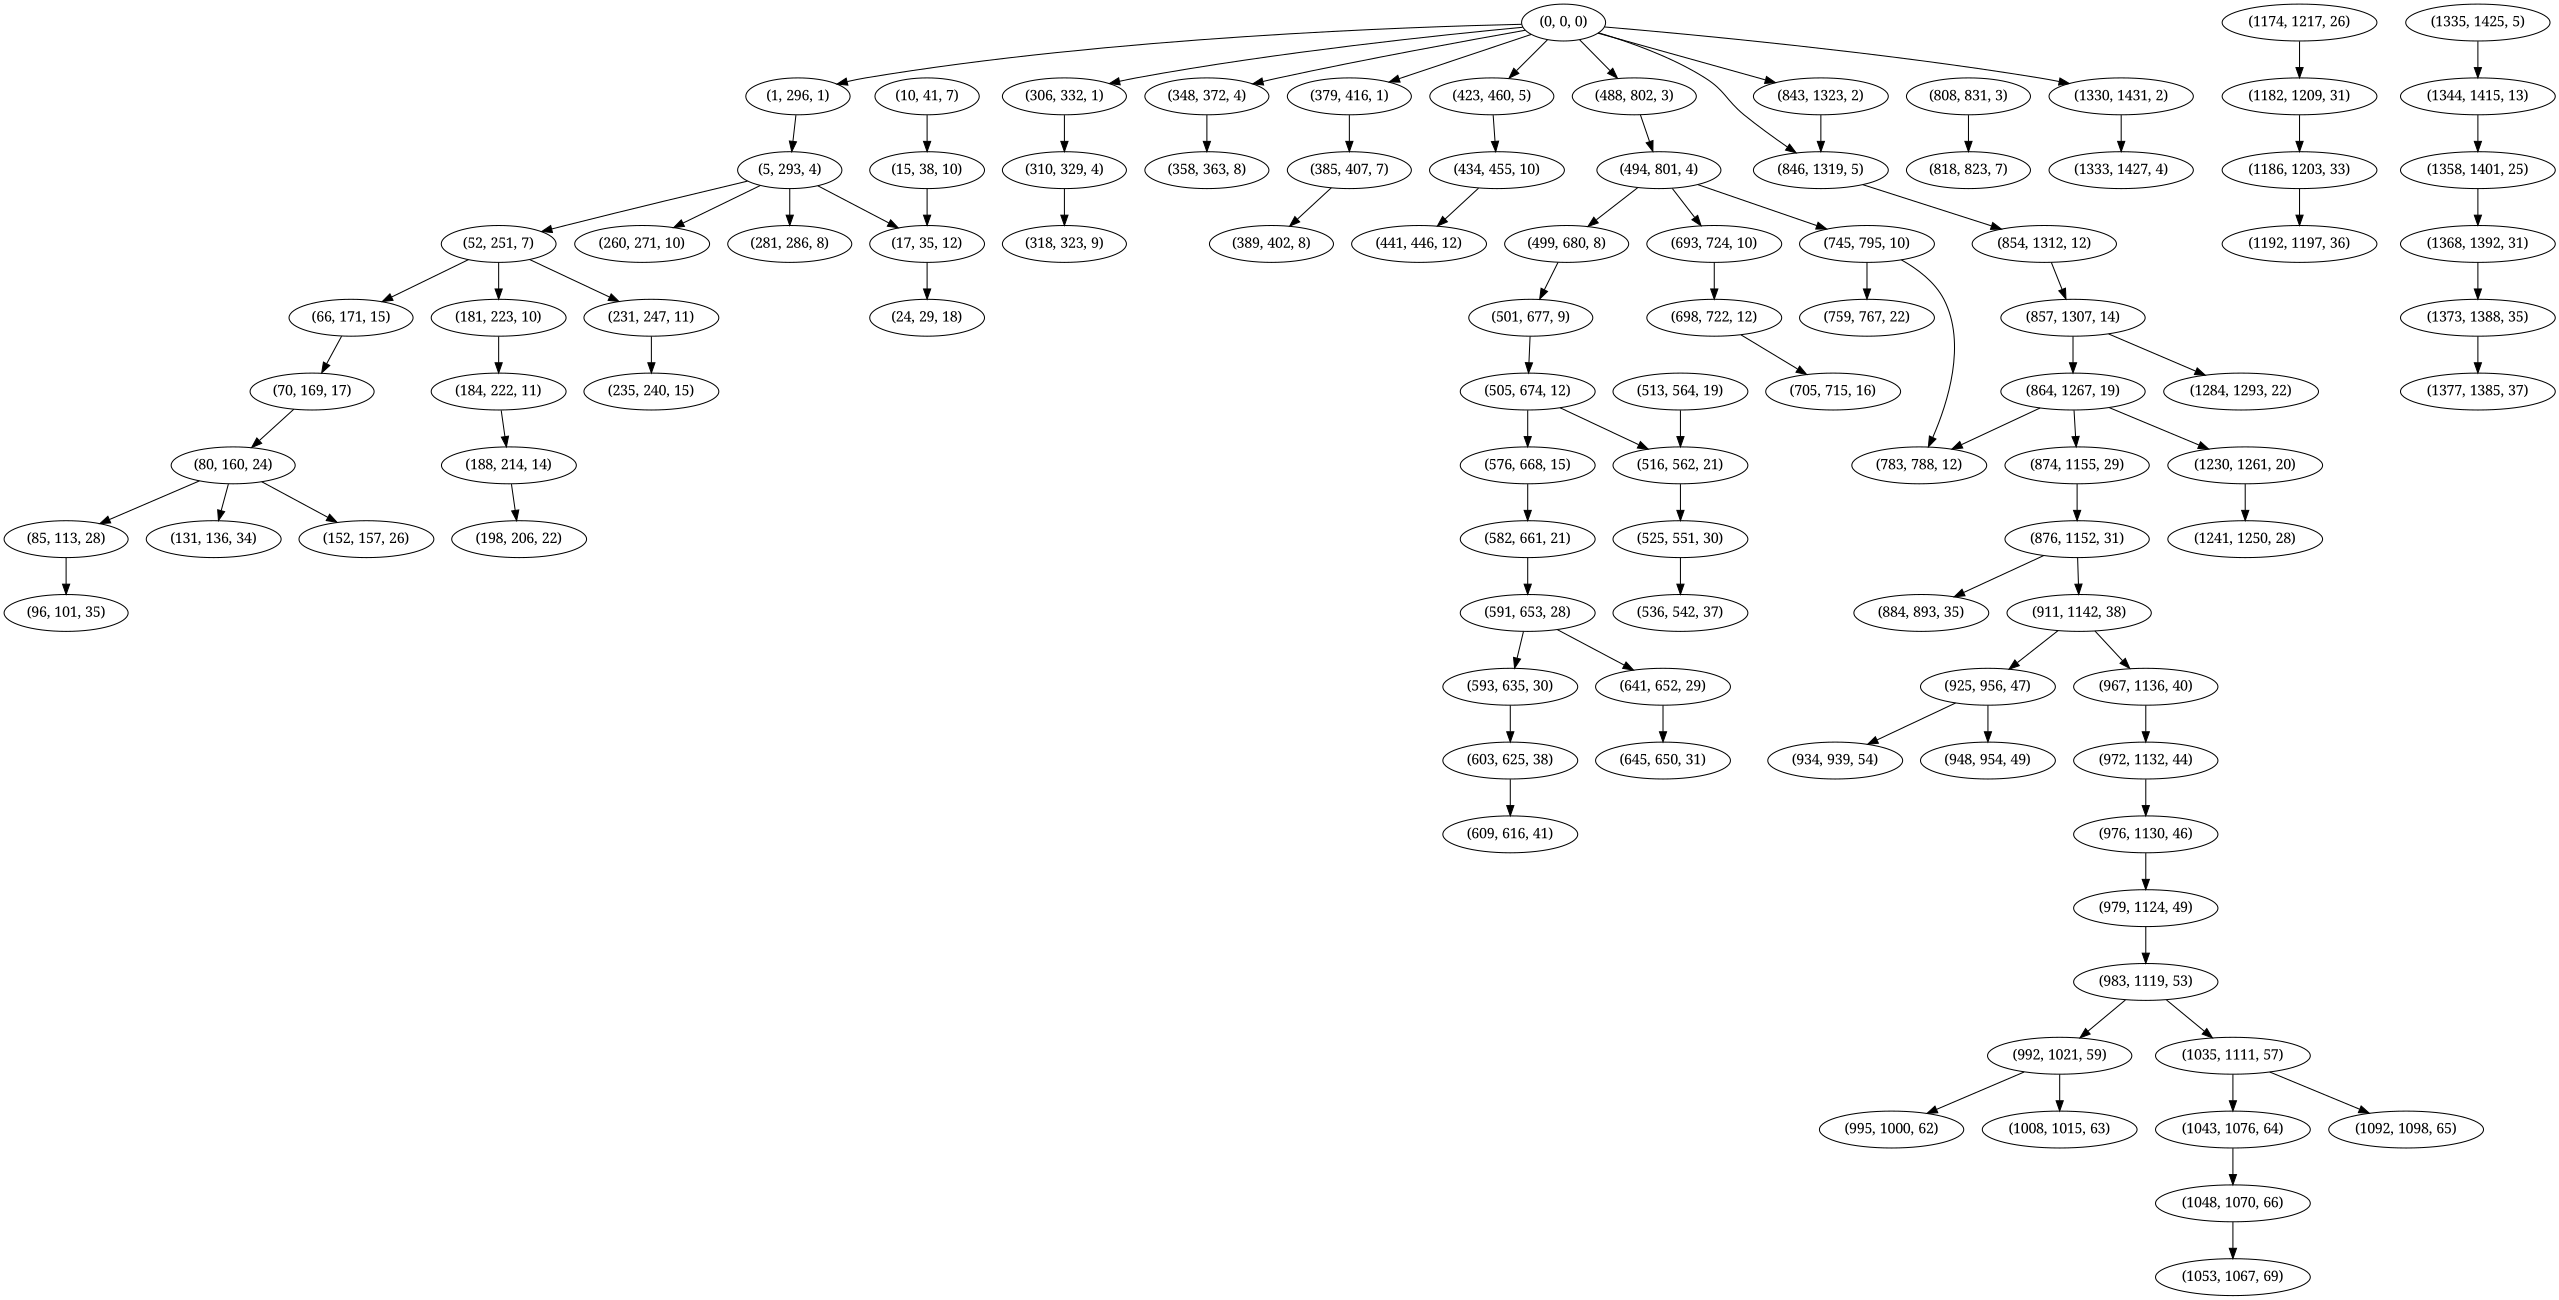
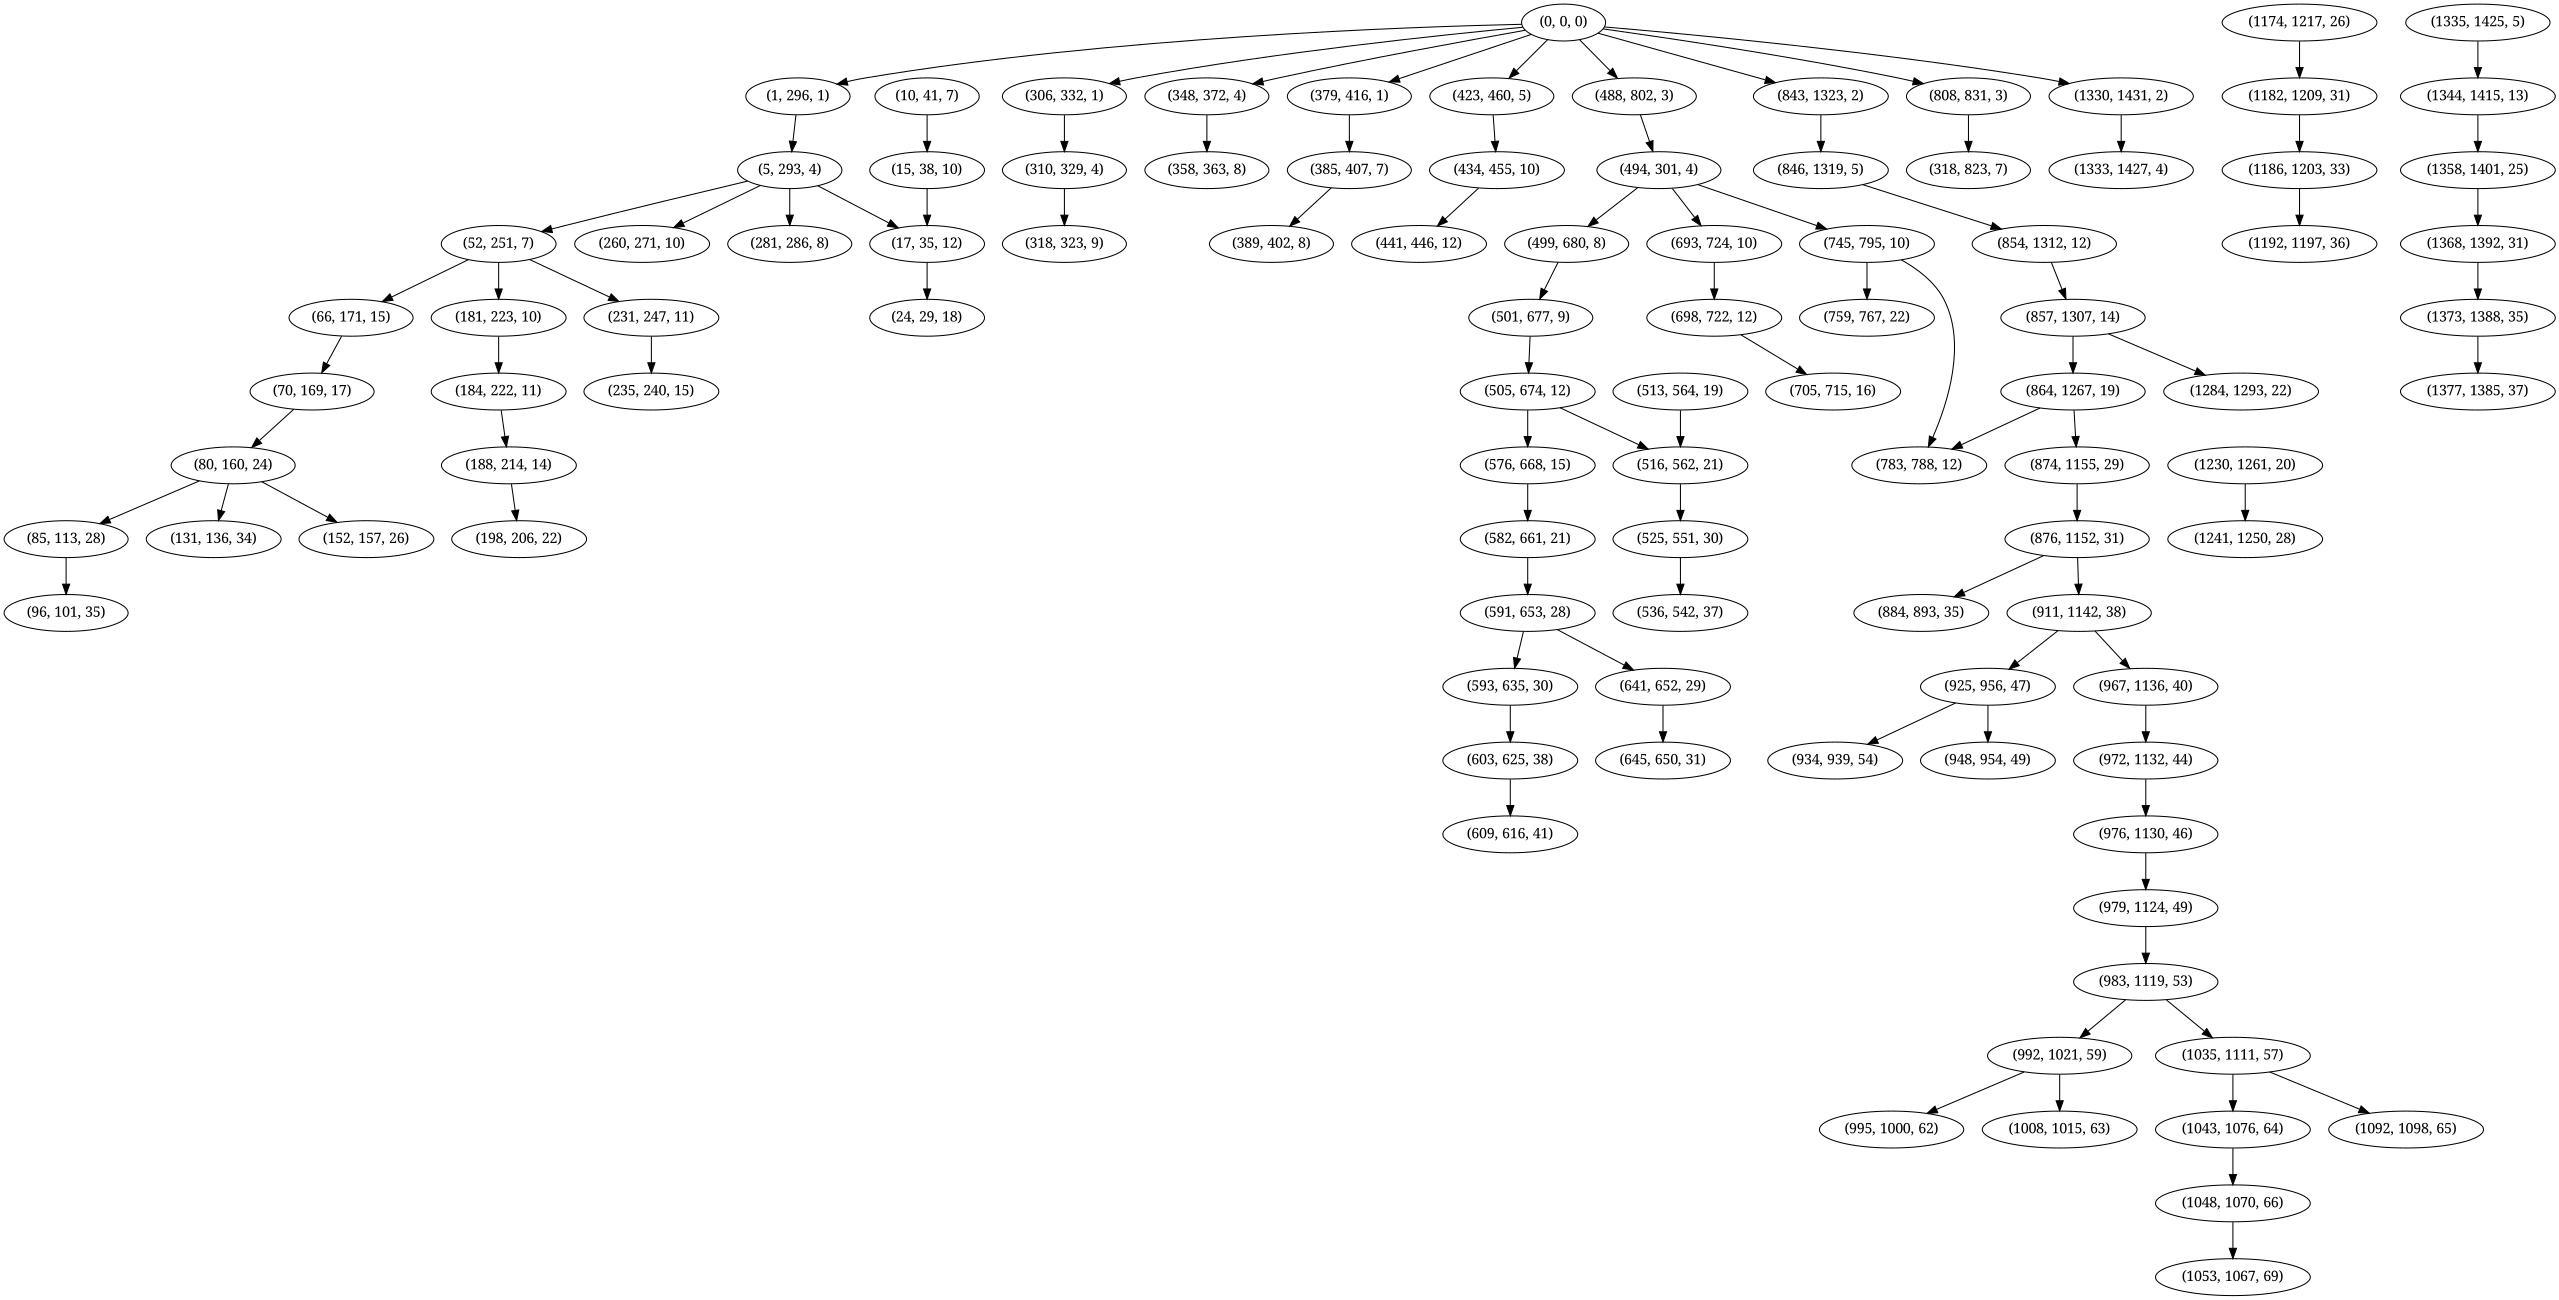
edge "(0, 0, 0)" -> "(846, 1319, 5)": now "(0, 0, 0)" -> "(808, 831, 3)"
node "(494, 801, 4)": label "(494, 801, 4)" -> "(494, 301, 4)"
node "(818, 823, 7)": label "(818, 823, 7)" -> "(318, 823, 7)"
edge "(864, 1267, 19)" -> "(1230, 1261, 20)": removed
